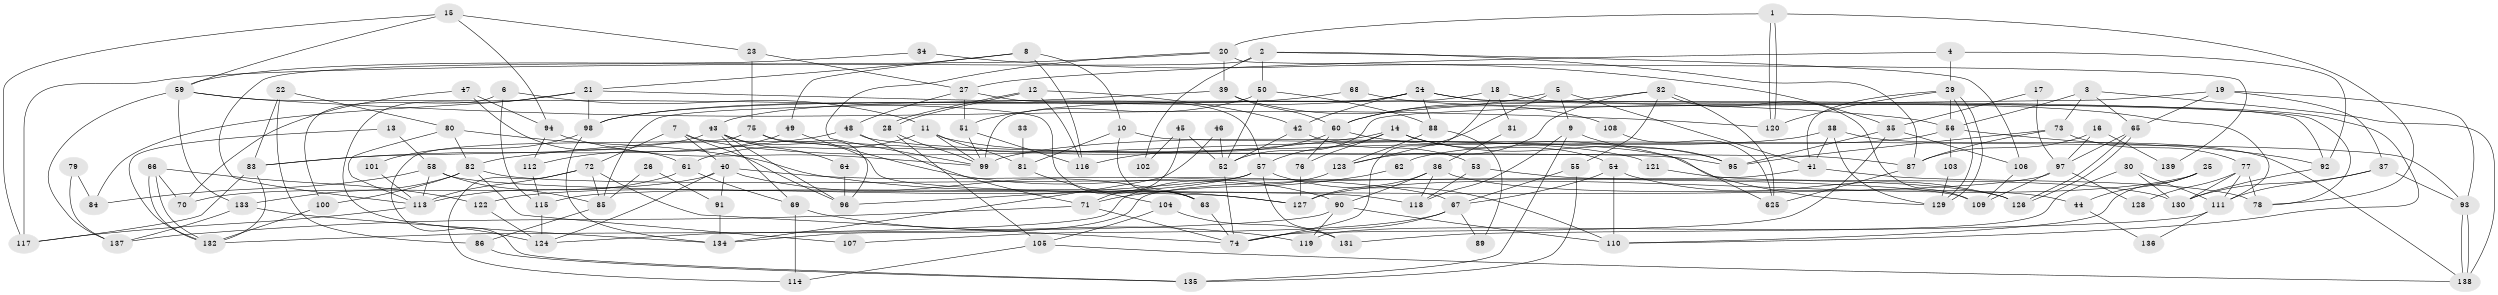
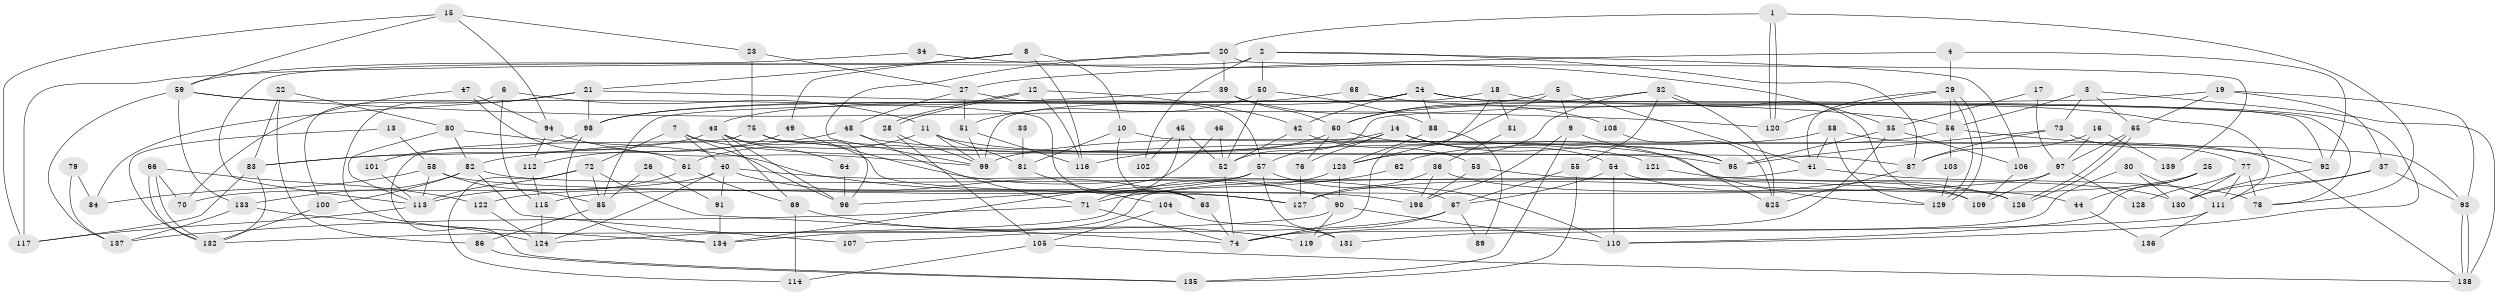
edge "36" -- "90": now "123" -- "90"
node "118": label "118" -> "198"
